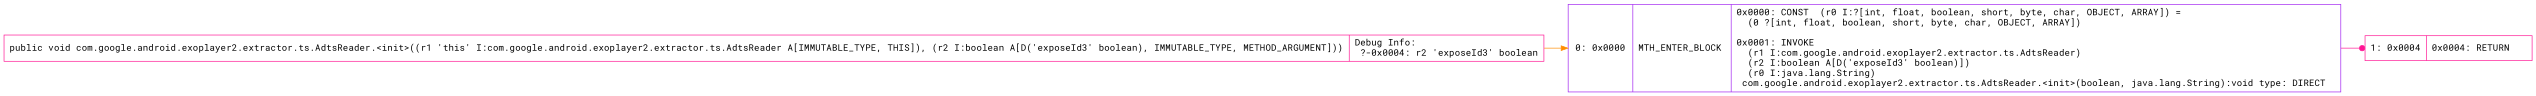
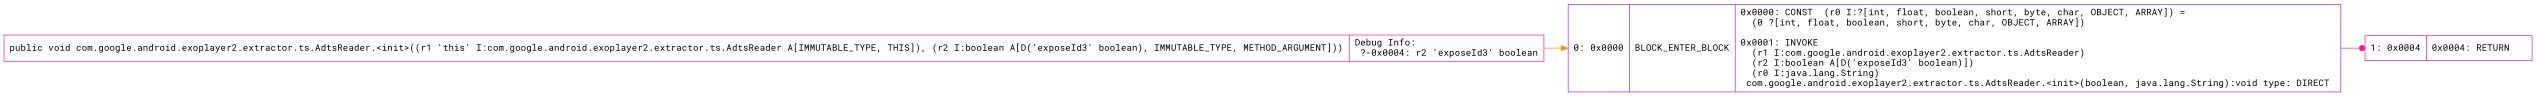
node "0: 0x0000": text "MTH_ENTER_BLOCK" -> "BLOCK_ENTER_BLOCK"
